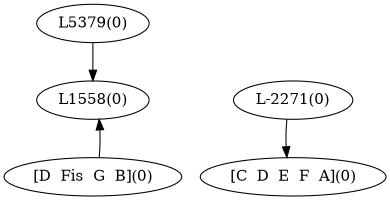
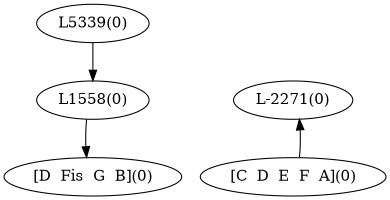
node "L5379(0)": label "L5379(0)" -> "L5339(0)"
edge "L-2271(0)" -> "[C  D  E  F  A](0)": reversed
edge "[D  Fis  G  B](0)" -> "L1558(0)": reversed
